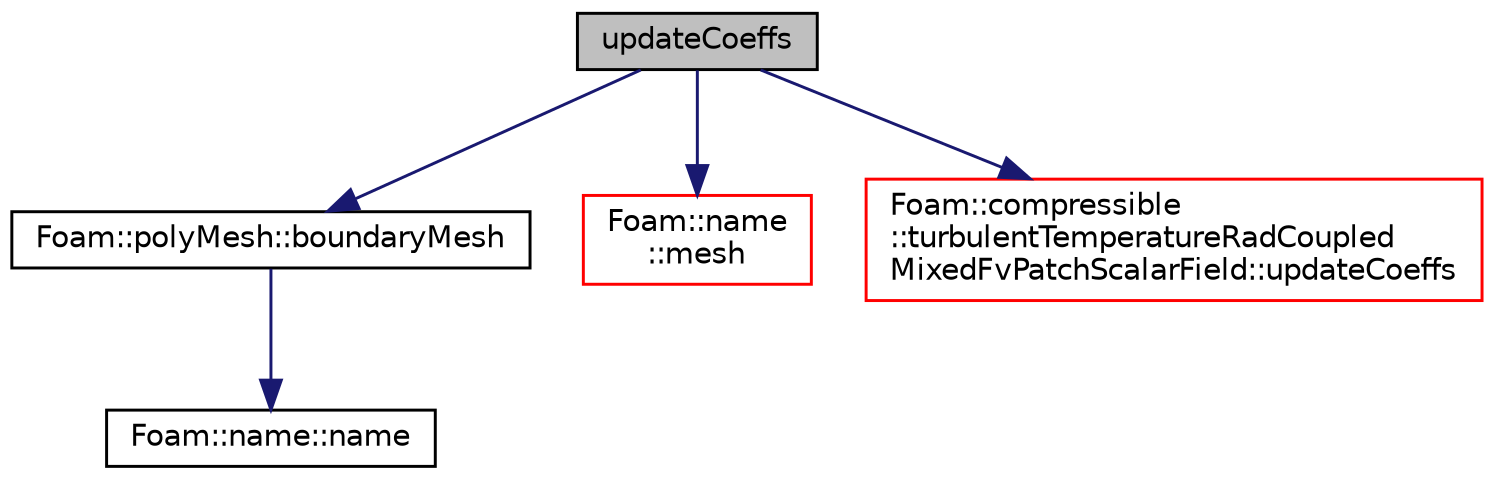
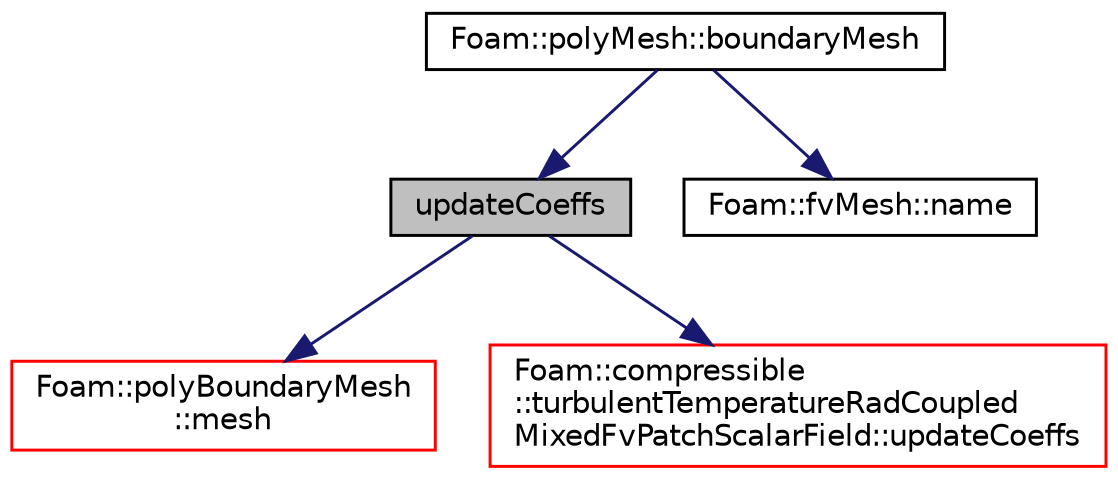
edge "updateCoeffs" -> "Foam::polyMesh::boundaryMesh": reversed
node "Foam::name ::mesh": label "Foam::name ::mesh" -> "Foam::polyBoundaryMesh ::mesh"
node "Foam::name::name": label "Foam::name::name" -> "Foam::fvMesh::name"
